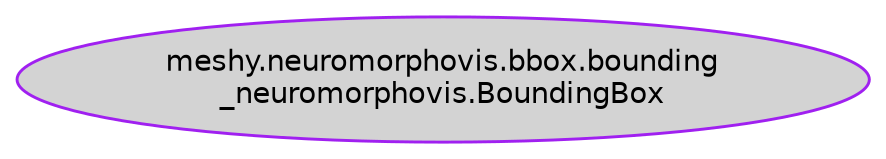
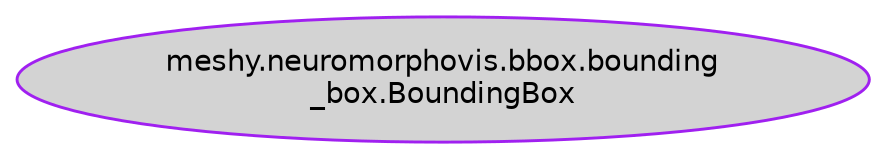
node "meshy.neuromorphovis.bbox.bounding _neuromorphovis.BoundingBox": label "meshy.neuromorphovis.bbox.bounding _neuromorphovis.BoundingBox" -> "meshy.neuromorphovis.bbox.bounding _box.BoundingBox"
